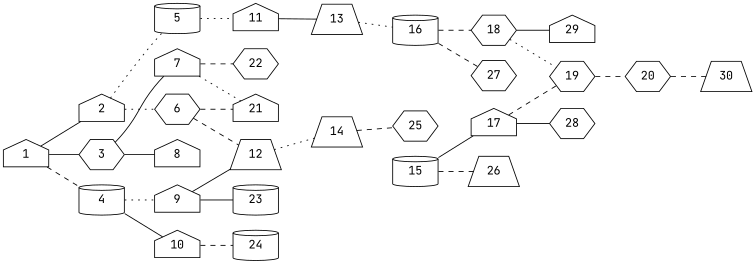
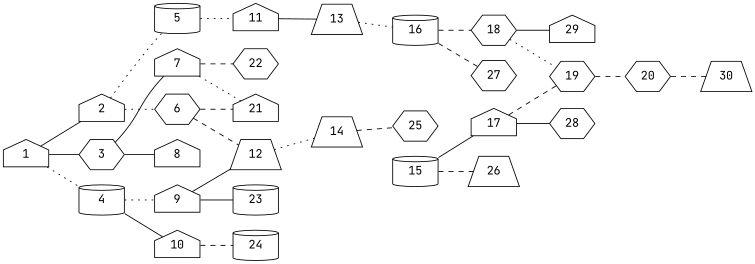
edge "1" -- "4": style dashed -> dotted
